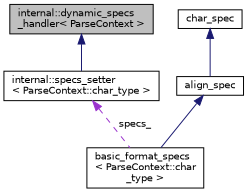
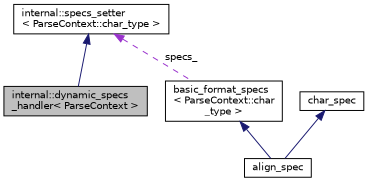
edge "internal::specs_setter < ParseContext::char_type >" -> "internal::dynamic_specs _handler< ParseContext >": reversed
edge "basic_format_specs < ParseContext::char _type >" -> "align_spec": reversed
